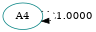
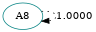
node "A4": label "A4" -> "A8"
